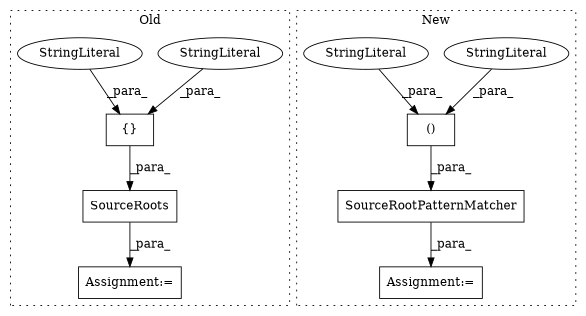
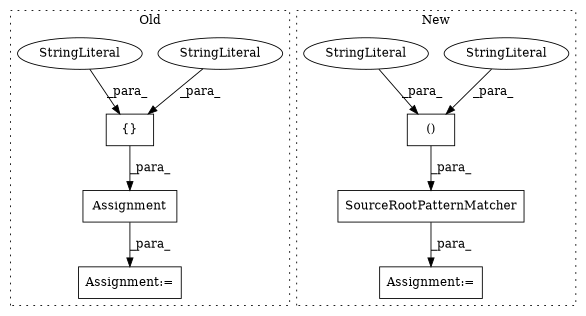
node "SourceRoots": label "SourceRoots" -> "Assignment"
